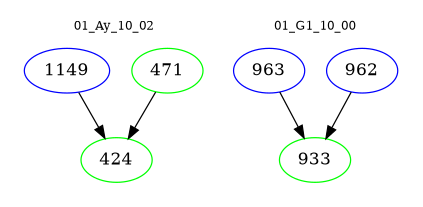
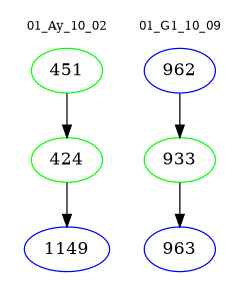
cluster "01_G1_10_00": label "01_G1_10_00" -> "01_G1_10_09"
node "471": label "471" -> "451"
edge "1149" -> "424": reversed
edge "963" -> "933": reversed
